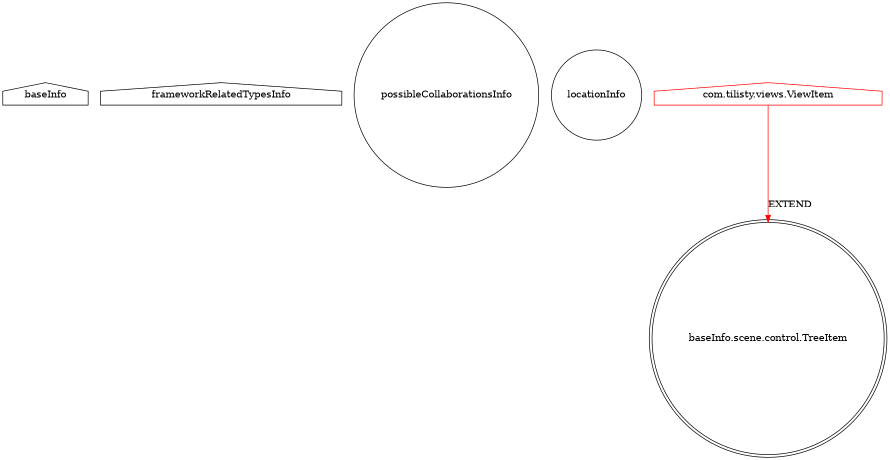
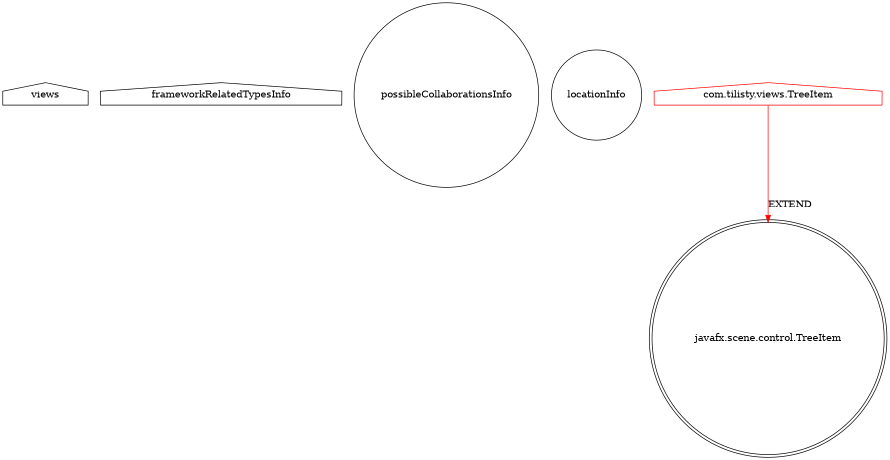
node "baseInfo": label "baseInfo" -> "views"
node "com.tilisty.views.ViewItem": label "com.tilisty.views.ViewItem" -> "com.tilisty.views.TreeItem"
node "baseInfo.scene.control.TreeItem": label "baseInfo.scene.control.TreeItem" -> "javafx.scene.control.TreeItem"
